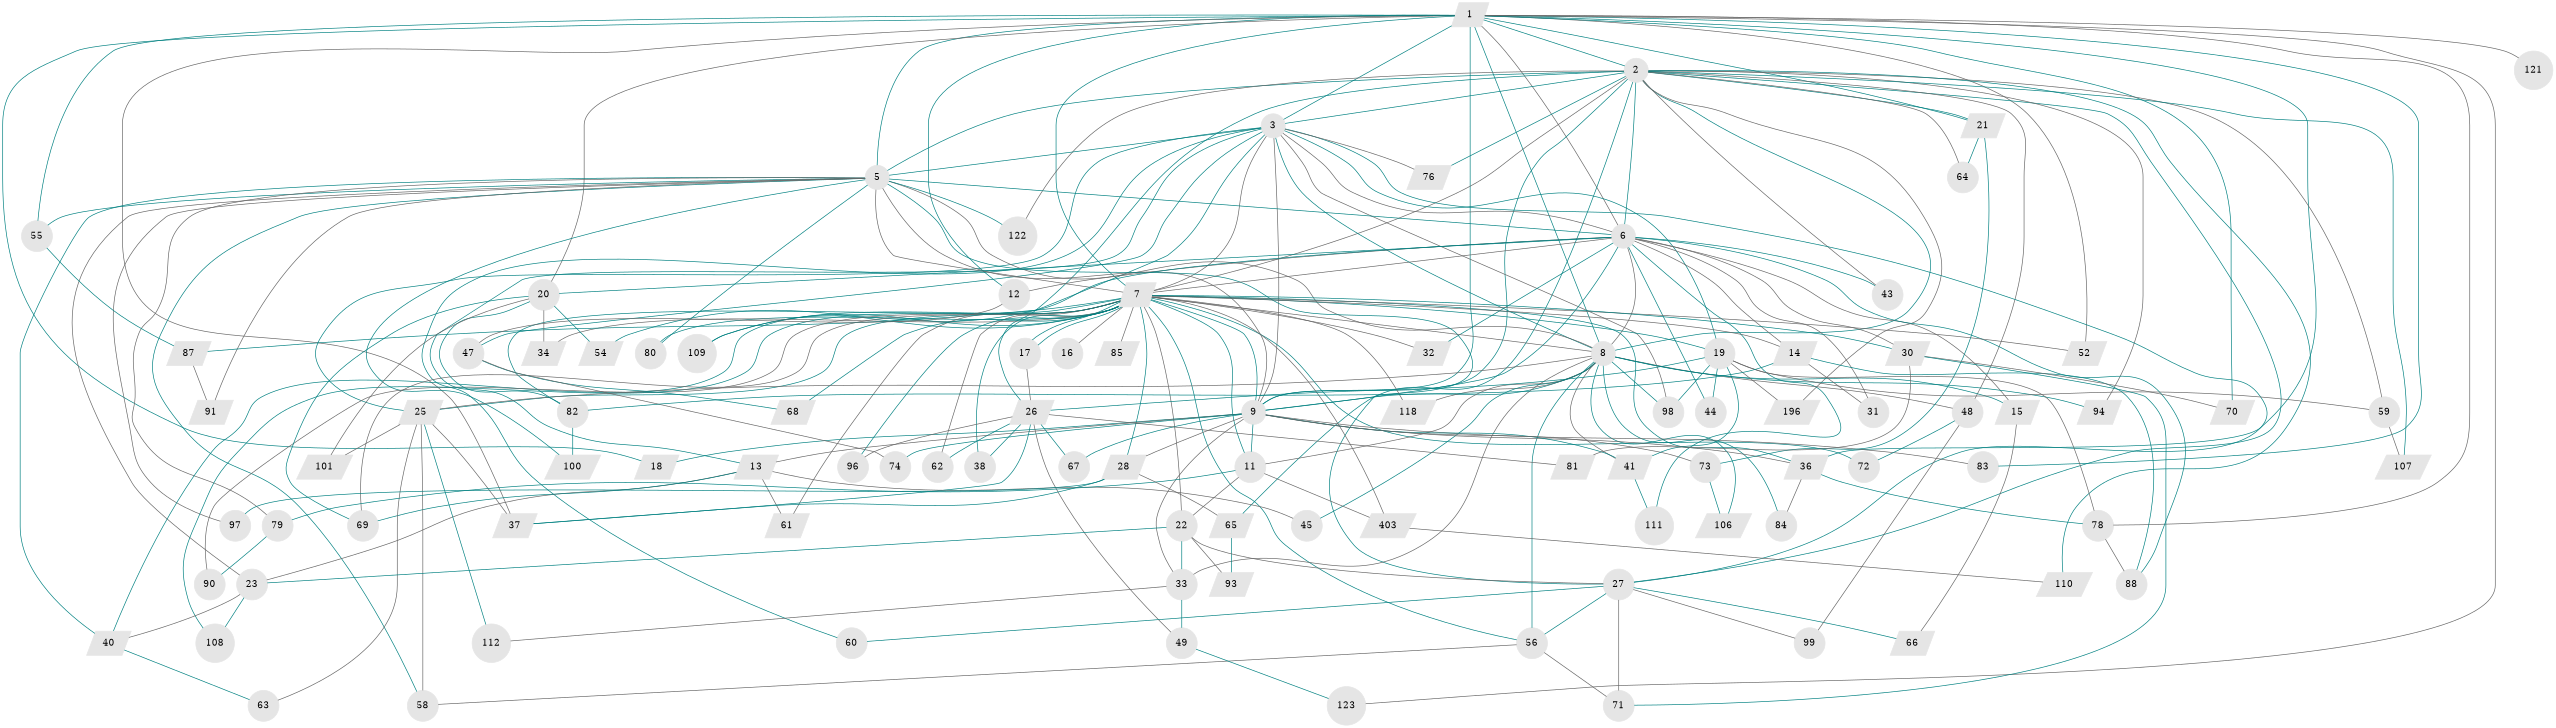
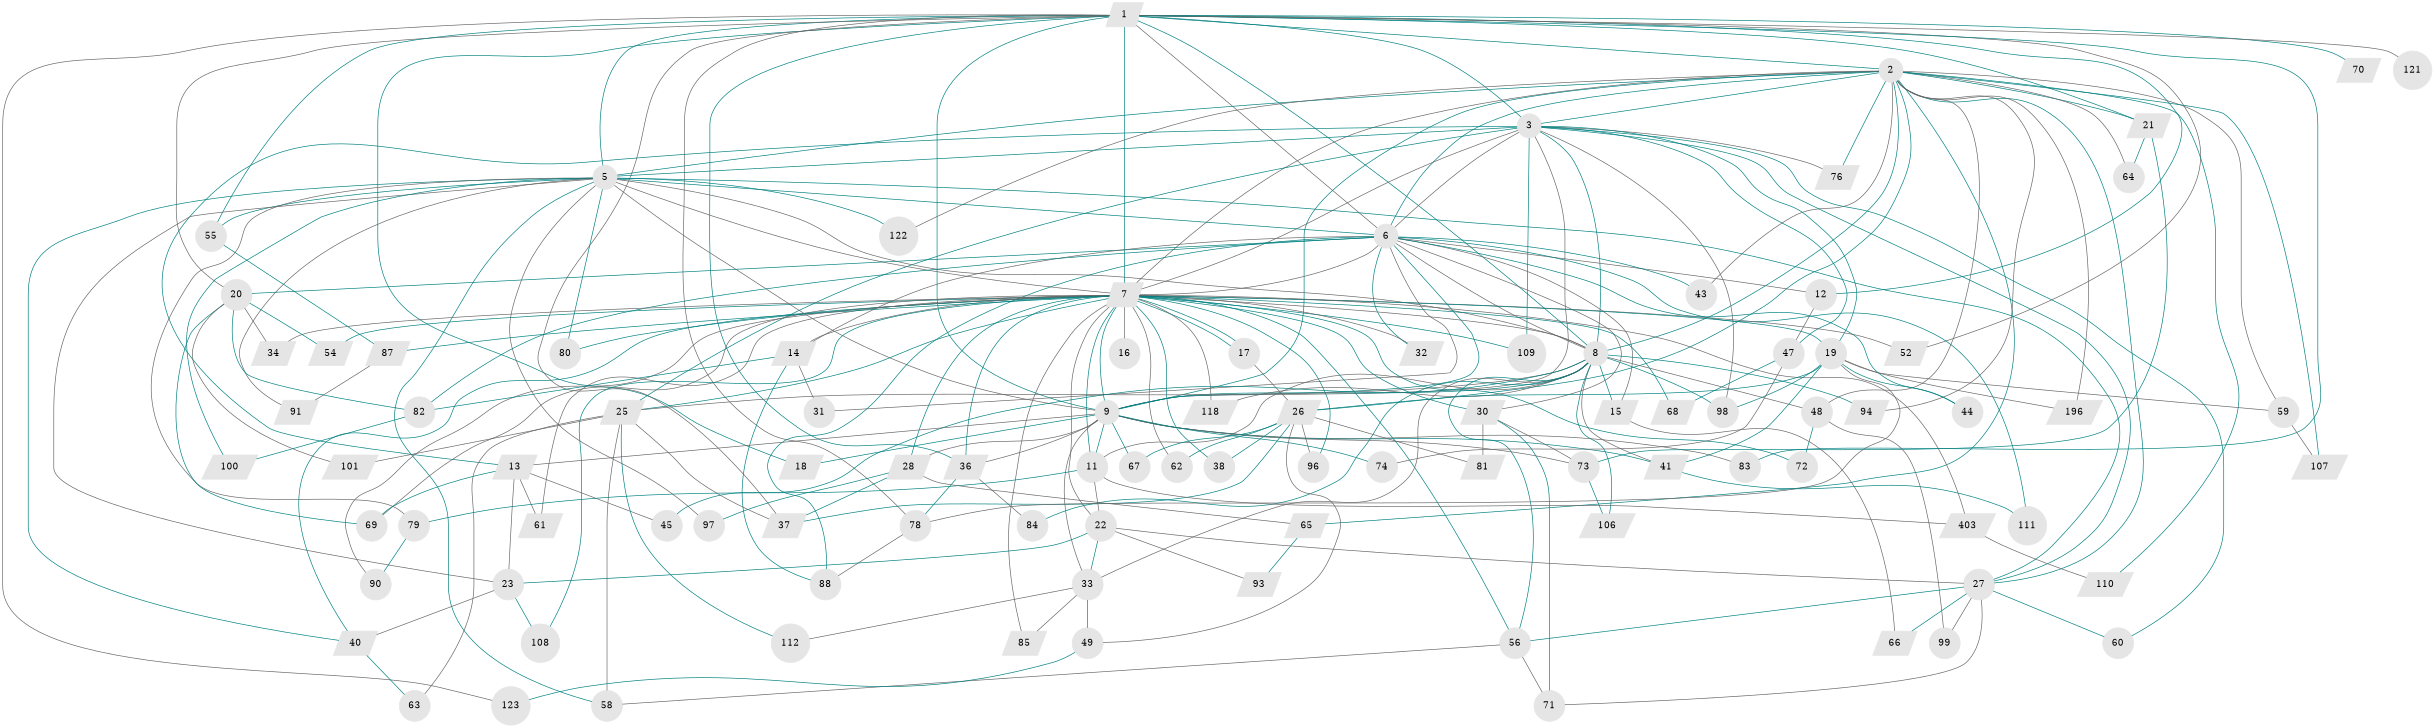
edge "30" -- "70": now "30" -- "73"
edge "33" -- "85": added
